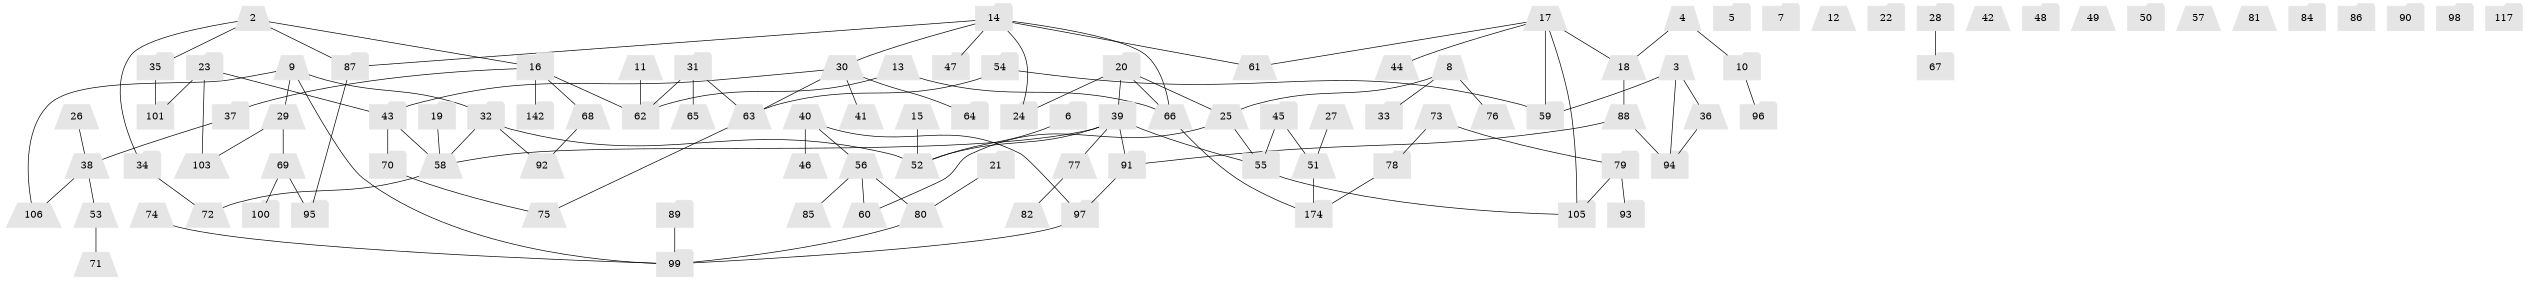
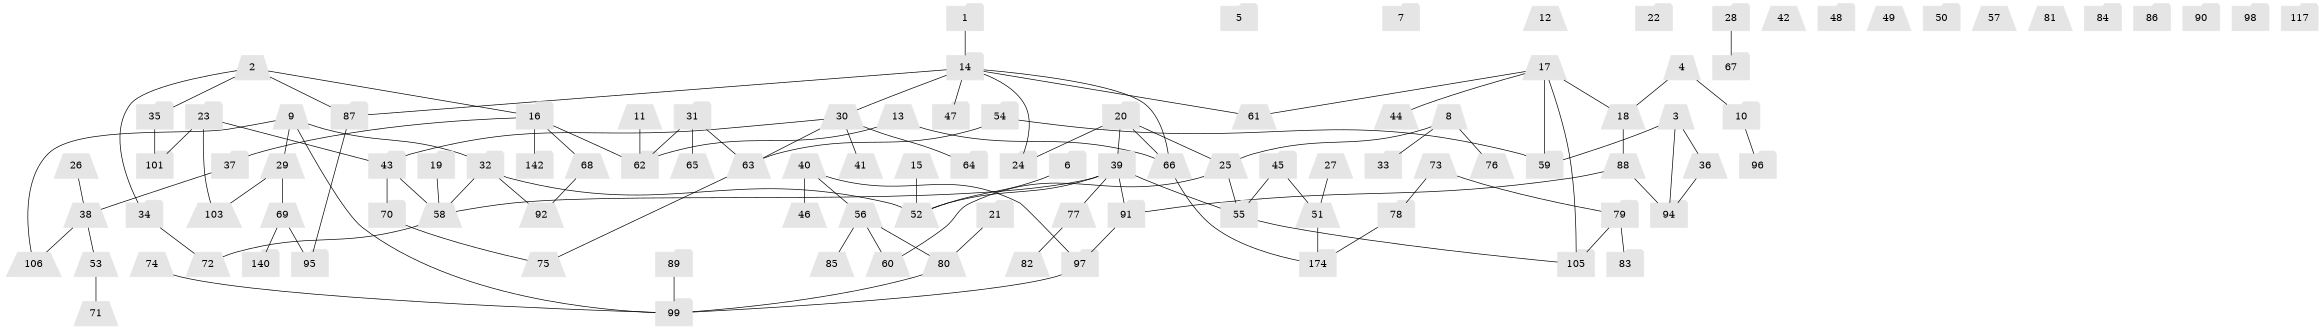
node "1": added
node "100": label "100" -> "140"
node "93": label "93" -> "83"
